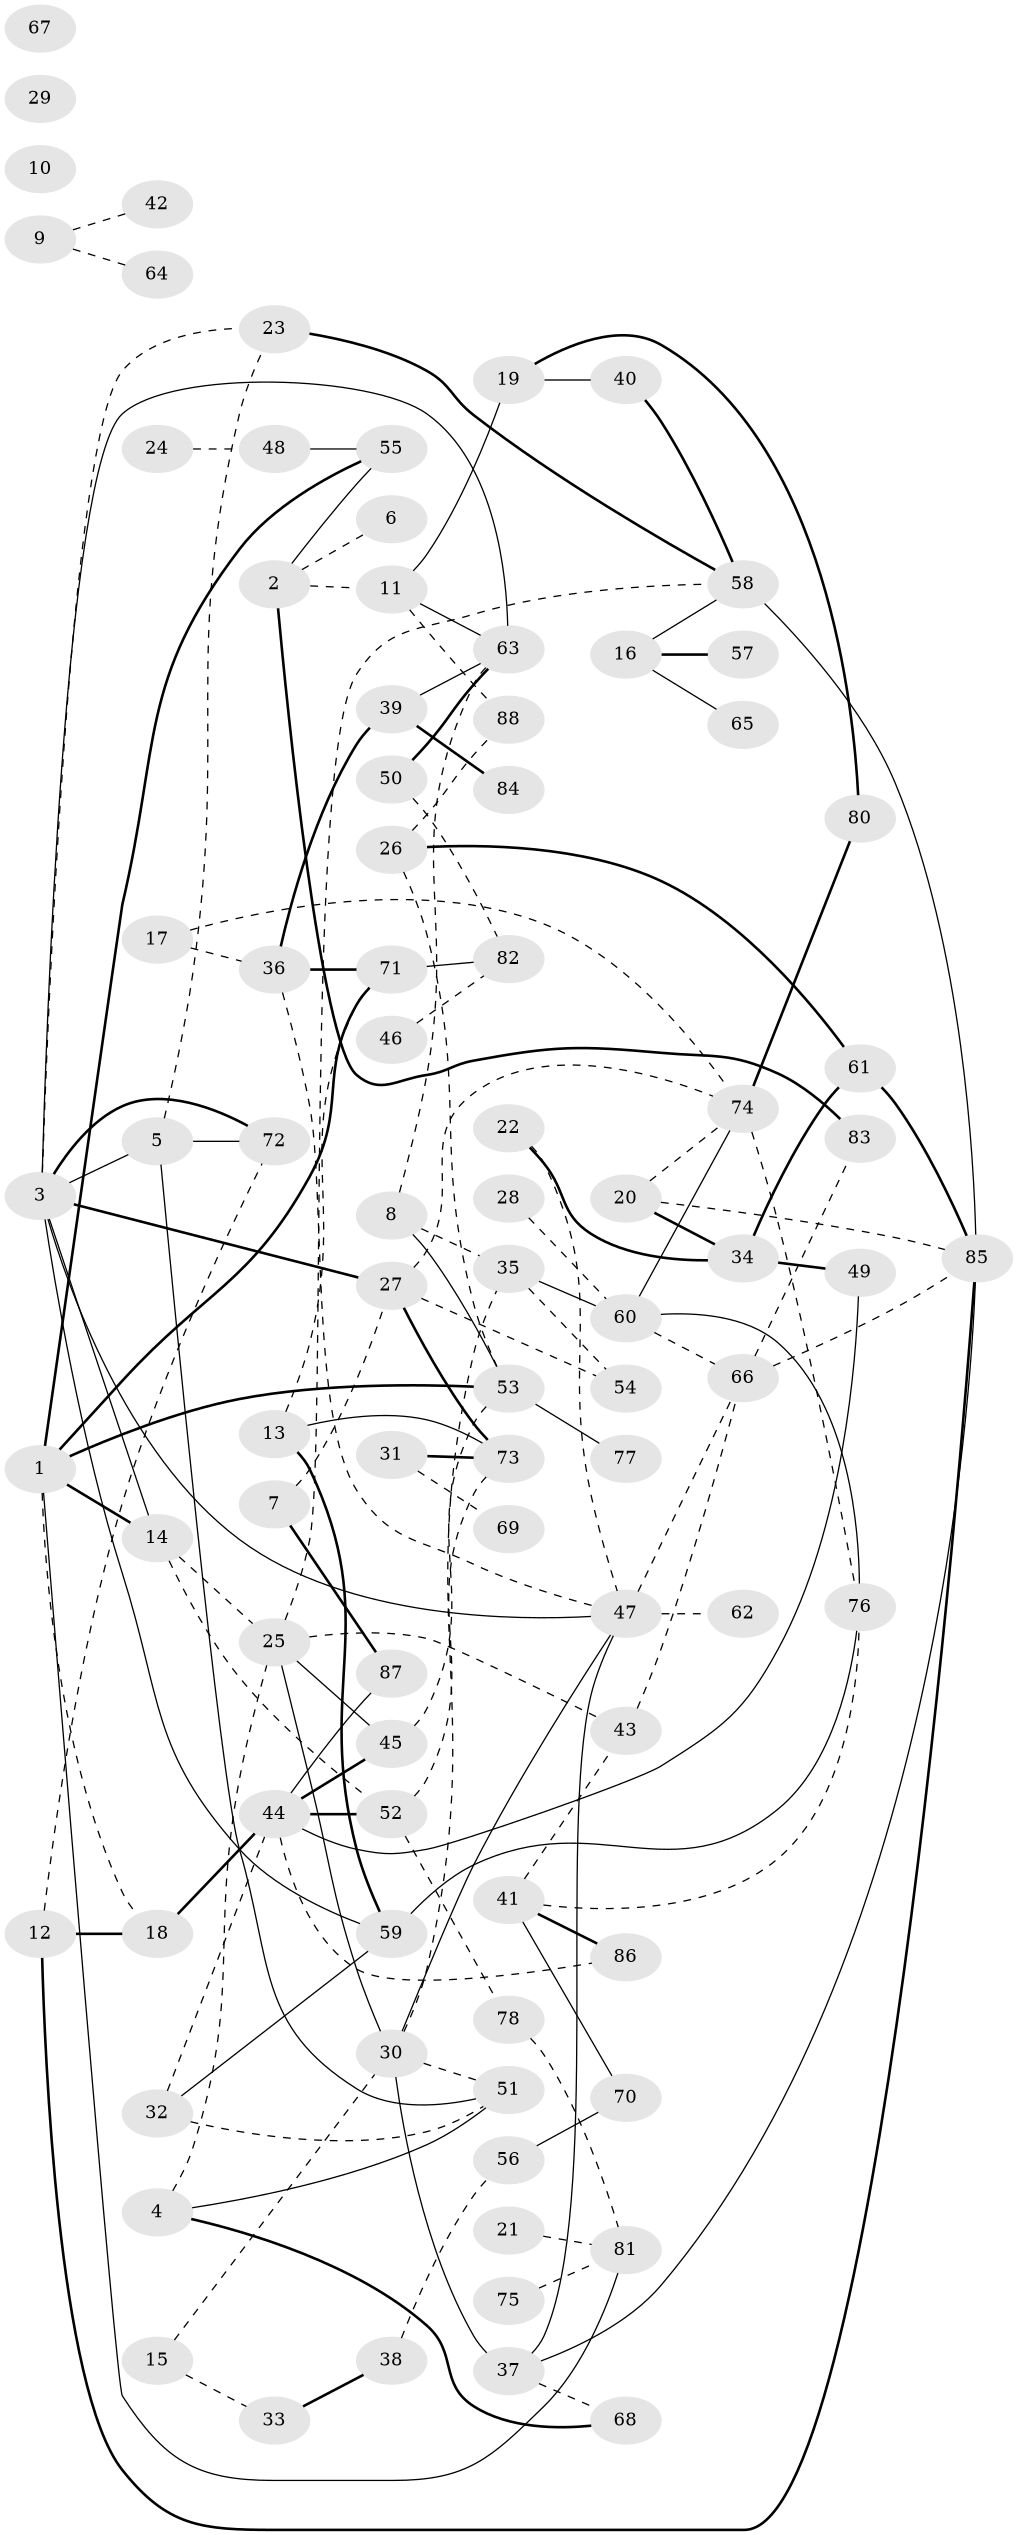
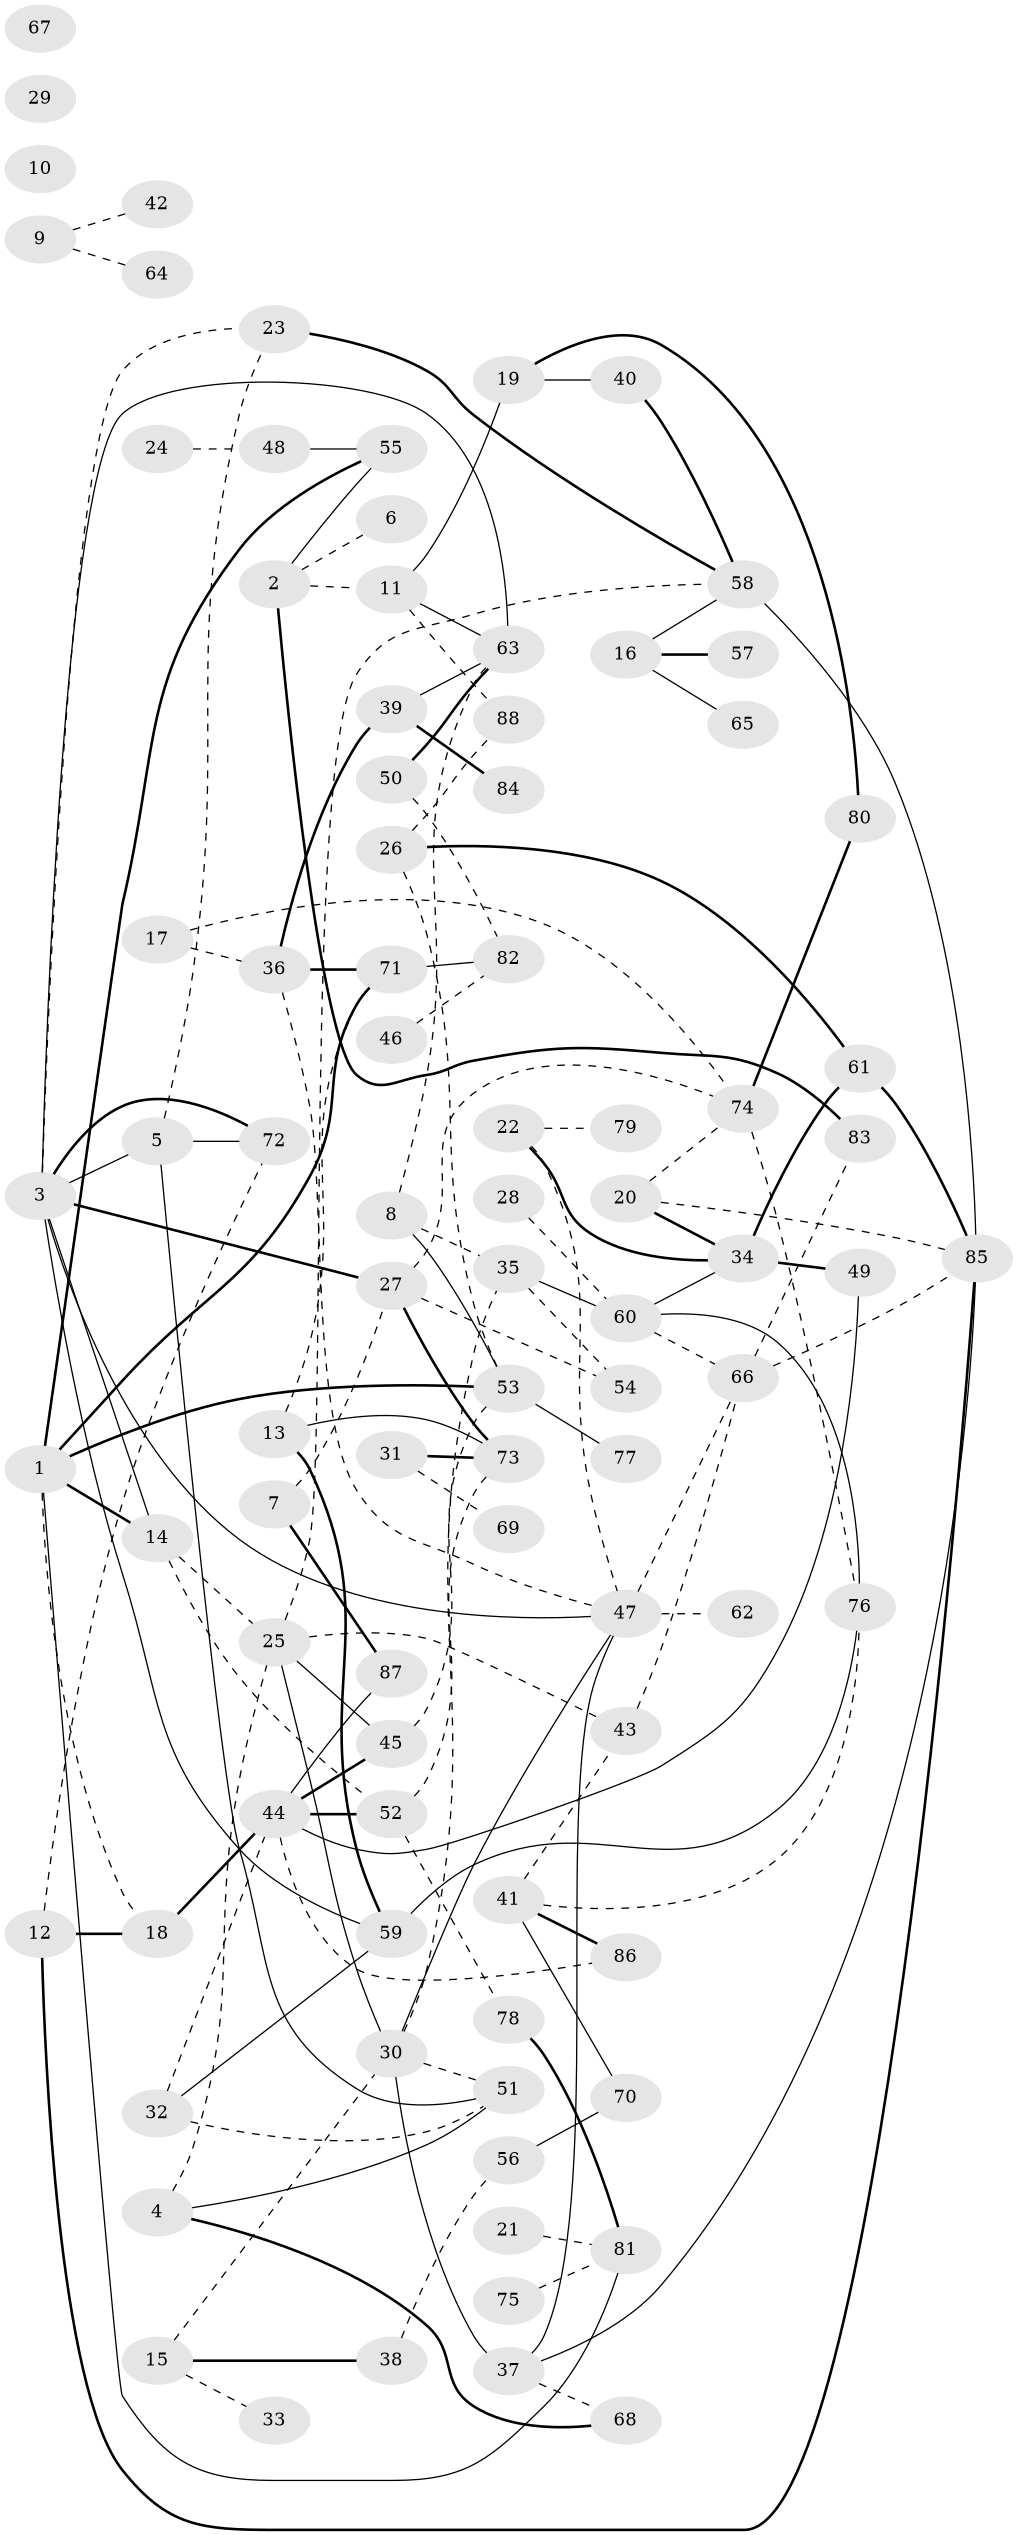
node "79": added
edge "74" -- "60": now "34" -- "60"
edge "78" -- "81": style dashed -> bold
edge "38" -- "33": now "38" -- "15"
